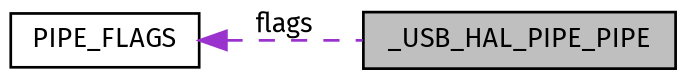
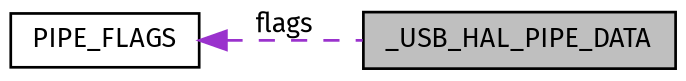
node "_USB_HAL_PIPE_PIPE": label "_USB_HAL_PIPE_PIPE" -> "_USB_HAL_PIPE_DATA"
